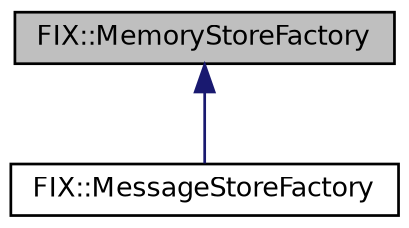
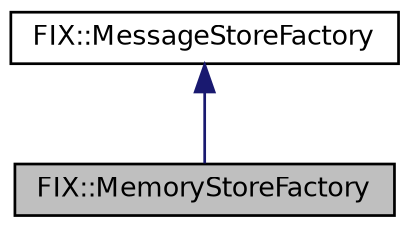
edge "FIX::MessageStoreFactory" -> "FIX::MemoryStoreFactory": reversed
